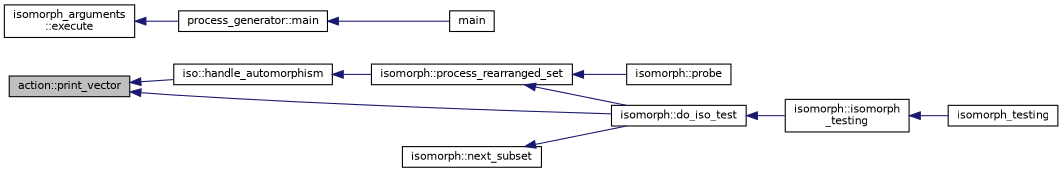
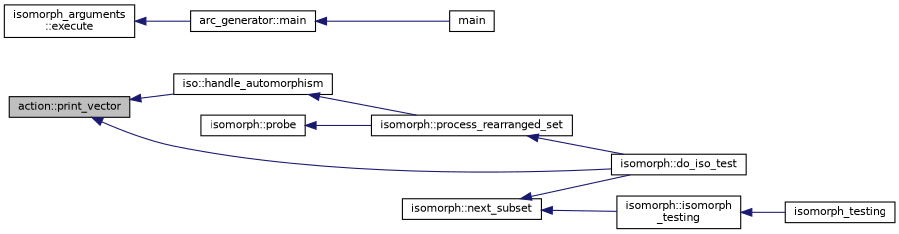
node "process_generator::main": label "process_generator::main" -> "arc_generator::main"
edge "isomorph::probe" -> "isomorph::process_rearranged_set": reversed
edge "isomorph::isomorph _testing" -> "isomorph::do_iso_test": now "isomorph::isomorph _testing" -> "isomorph::next_subset"
